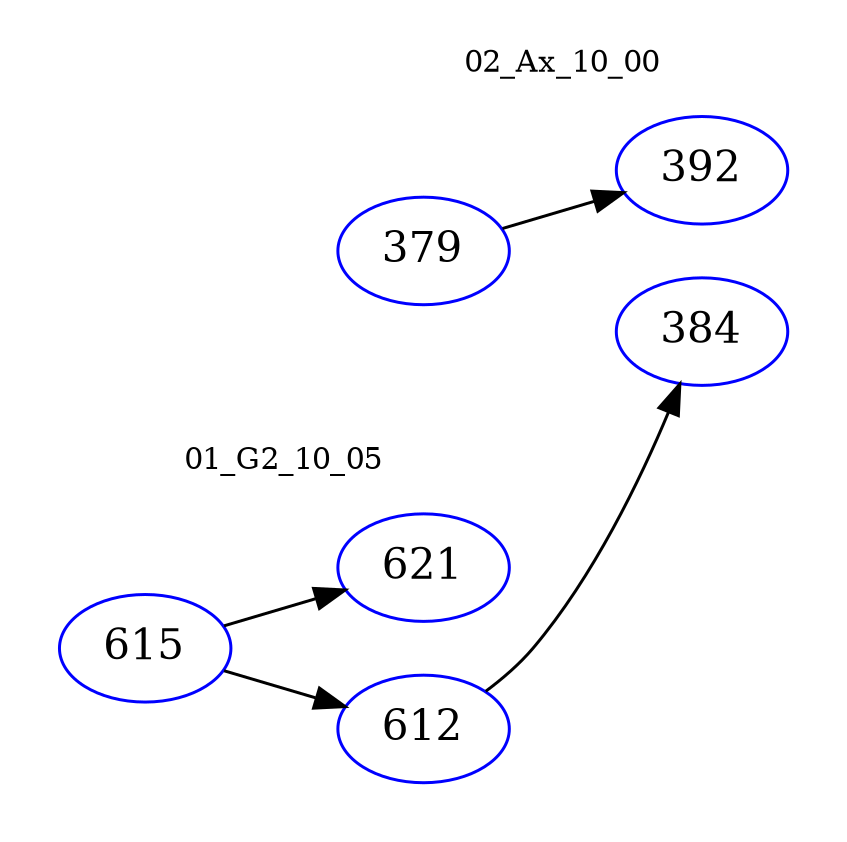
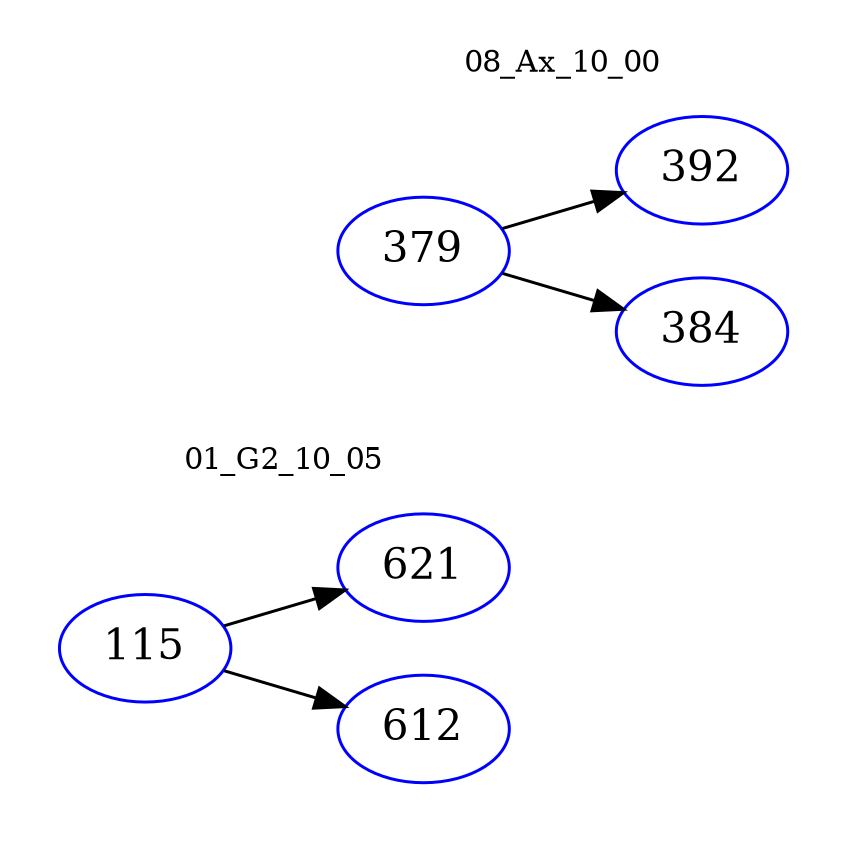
cluster "02_Ax_10_00": label "02_Ax_10_00" -> "08_Ax_10_00"
edge "612" -> "384": now "379" -> "384"
node "615": label "615" -> "115"
